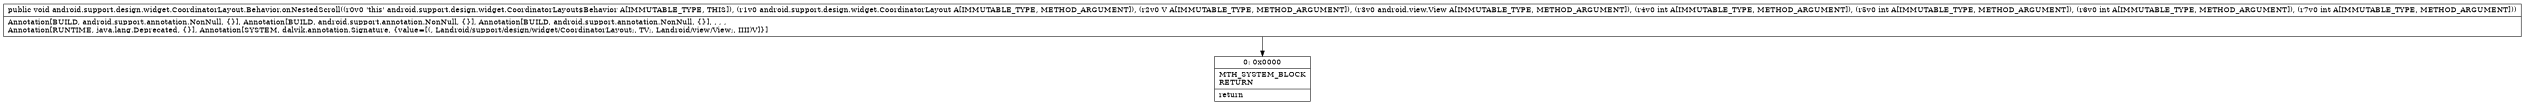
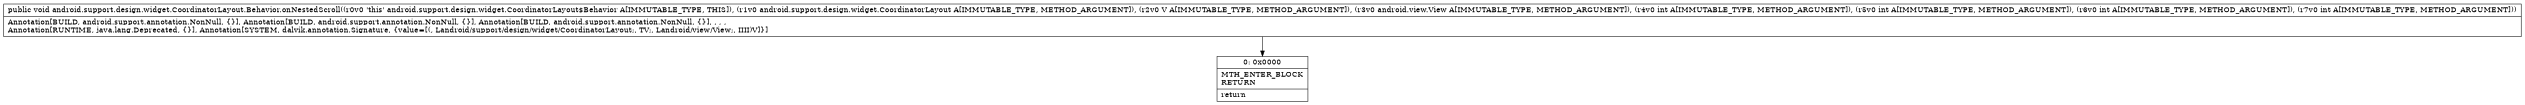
node "0: 0x0000": text "MTH_SYSTEM_BLOCK" -> "MTH_ENTER_BLOCK"
